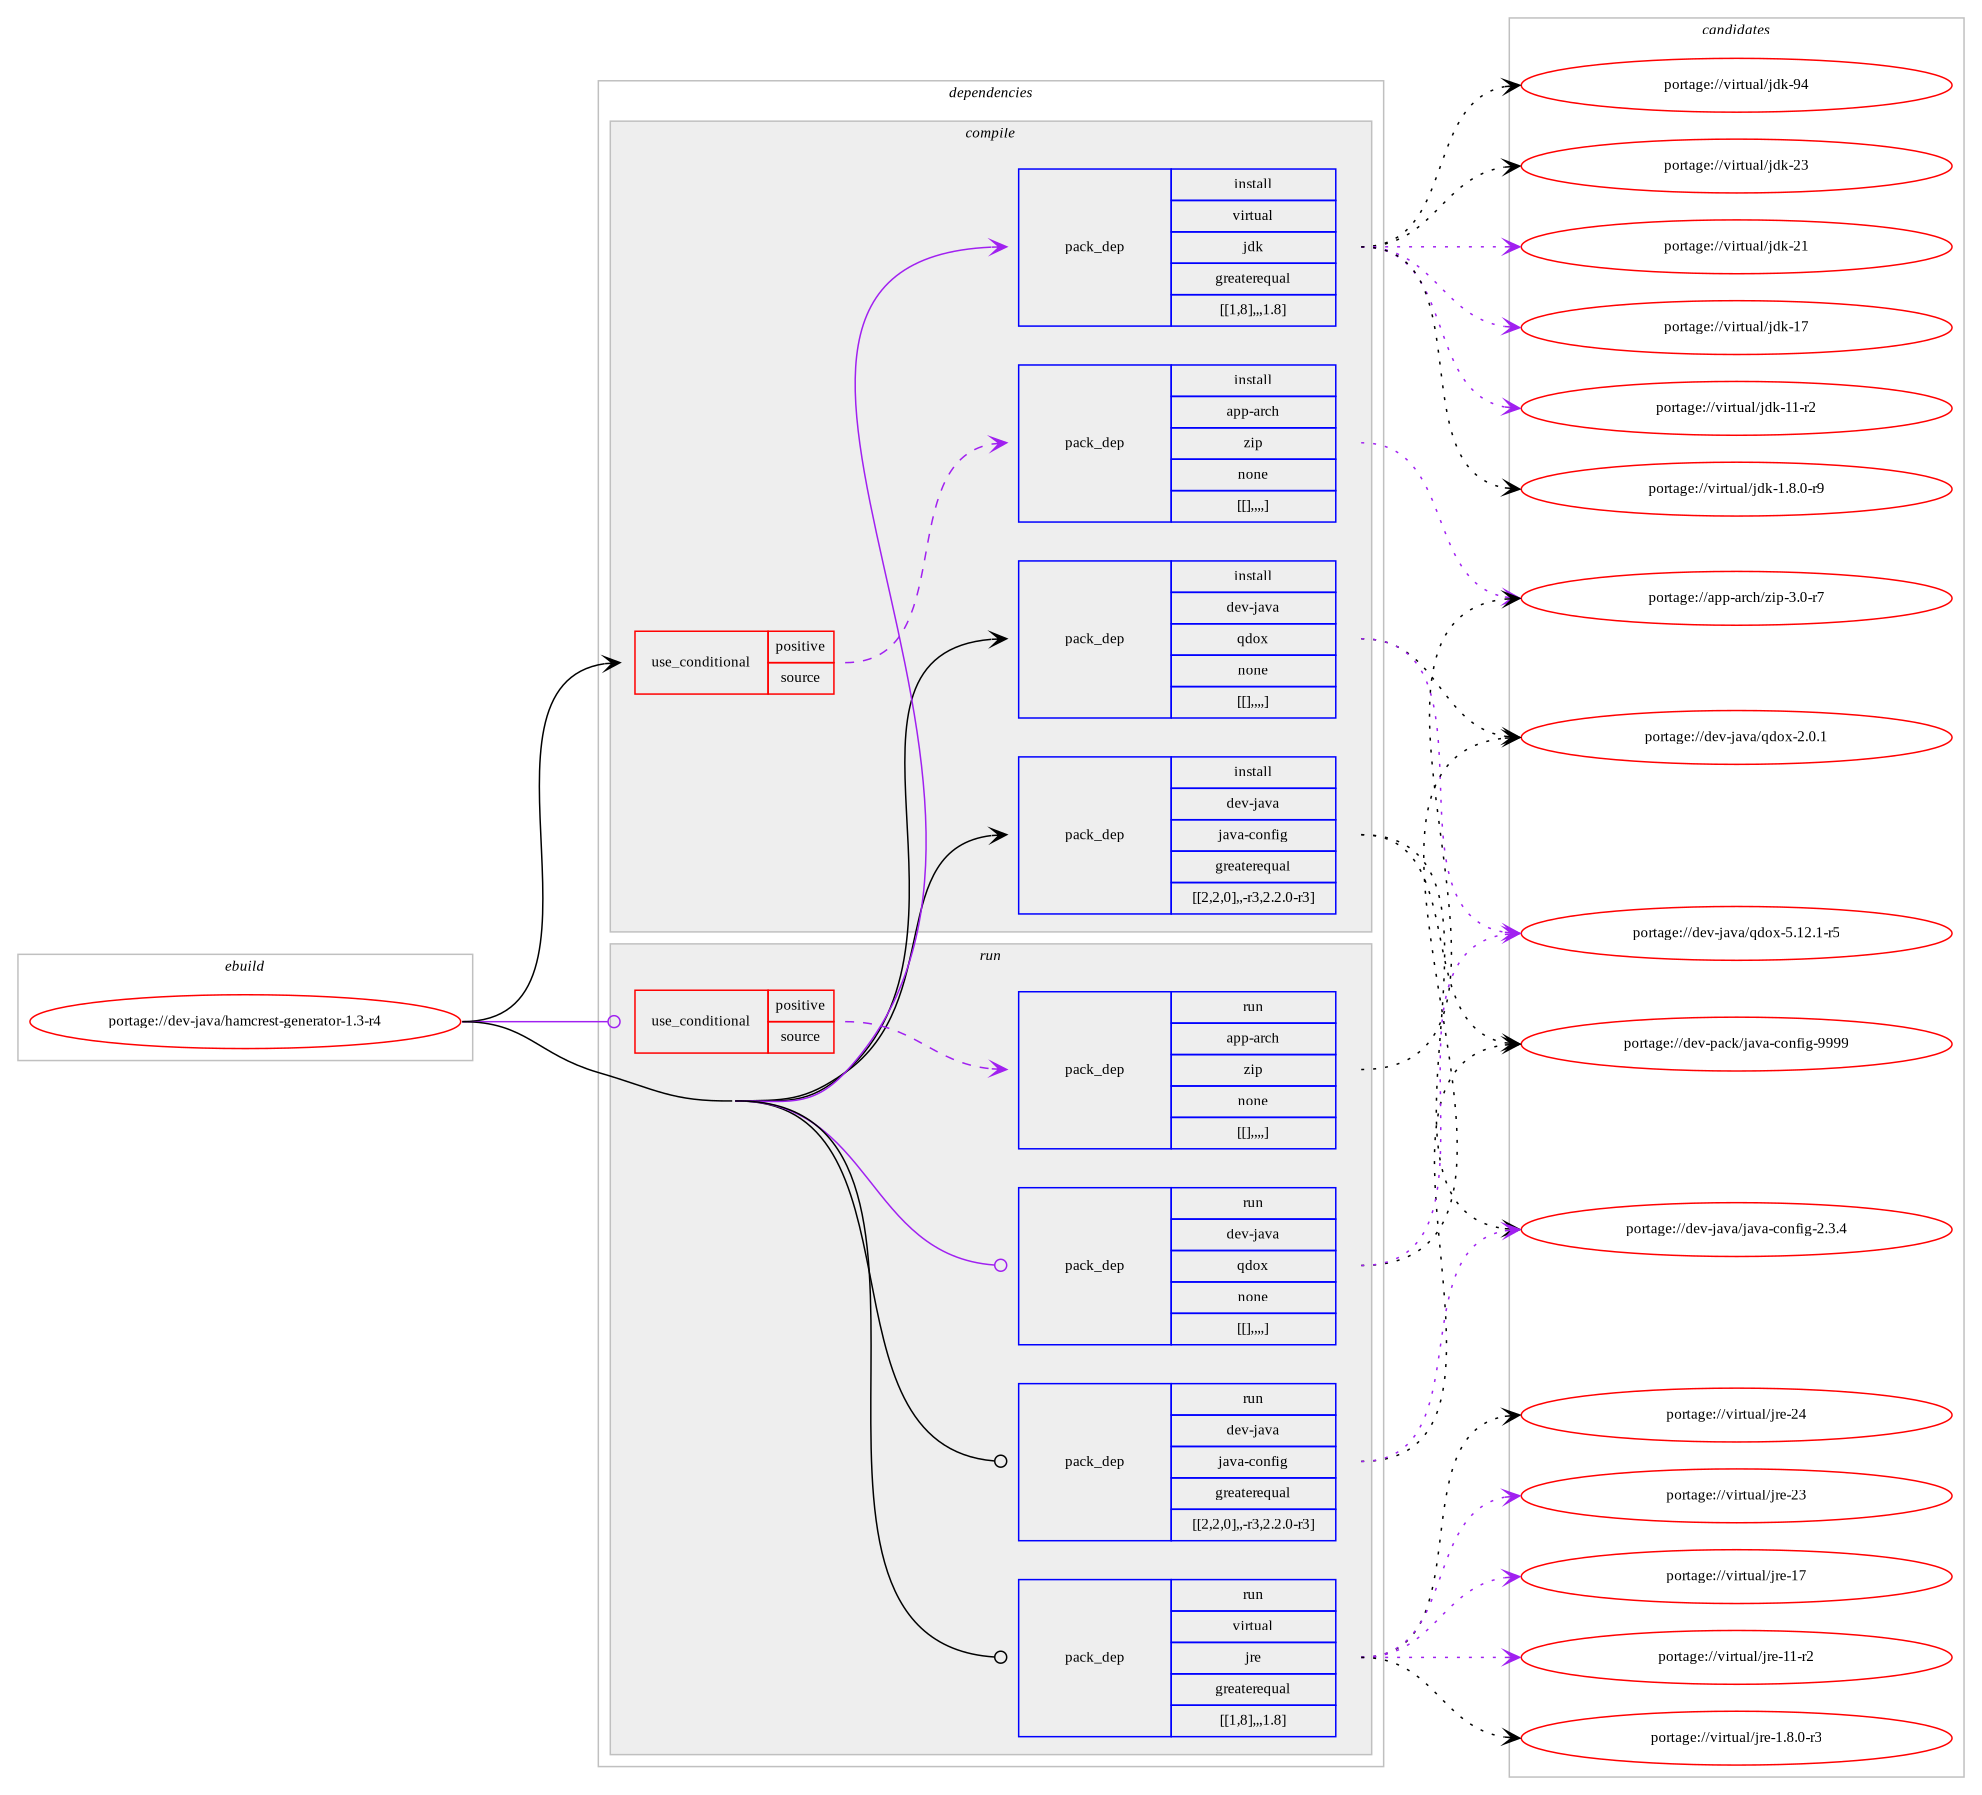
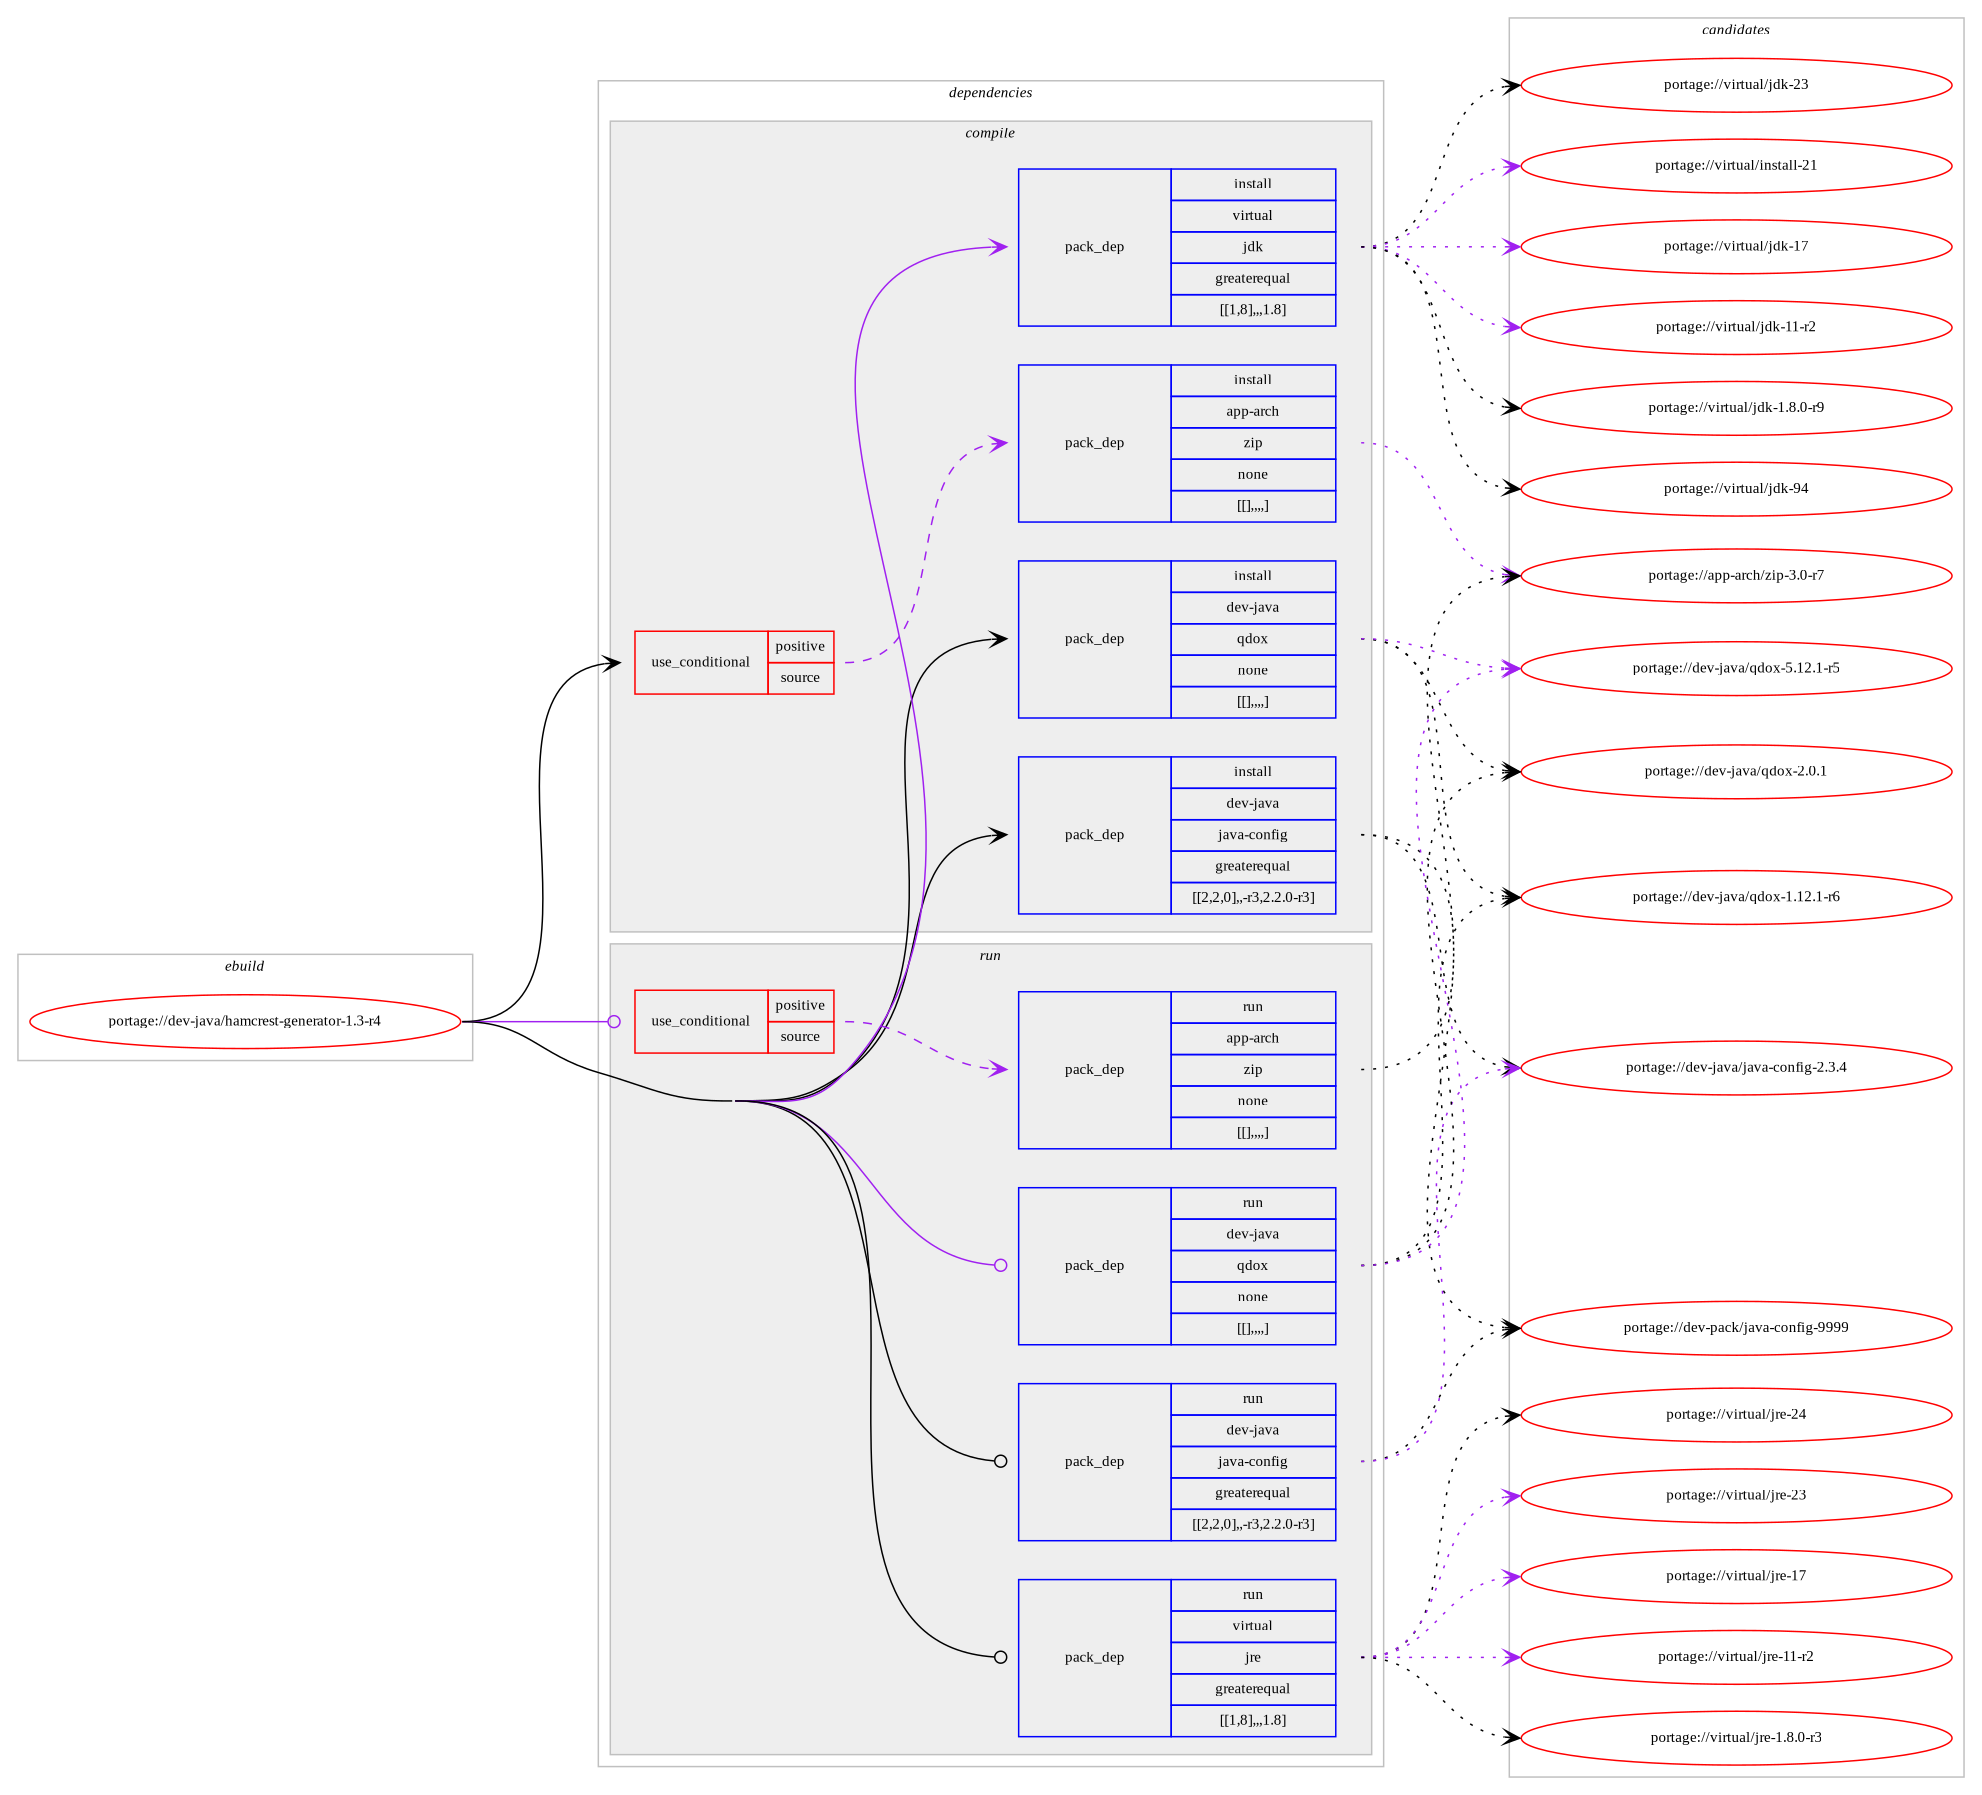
node "portage://virtual/jdk-21": label "portage://virtual/jdk-21" -> "portage://virtual/install-21"
node "portage://dev-java/qdox-1.12.1-r6": added
